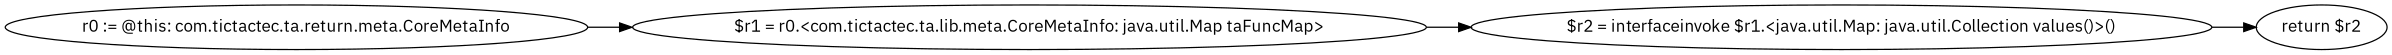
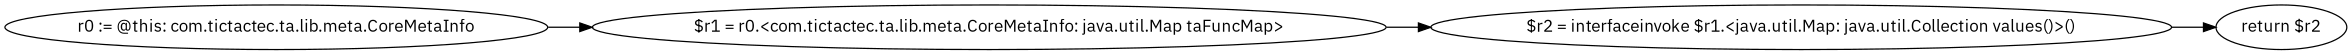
node "r0 := @this: com.tictactec.ta.return.meta.CoreMetaInfo": label "r0 := @this: com.tictactec.ta.return.meta.CoreMetaInfo" -> "r0 := @this: com.tictactec.ta.lib.meta.CoreMetaInfo"
